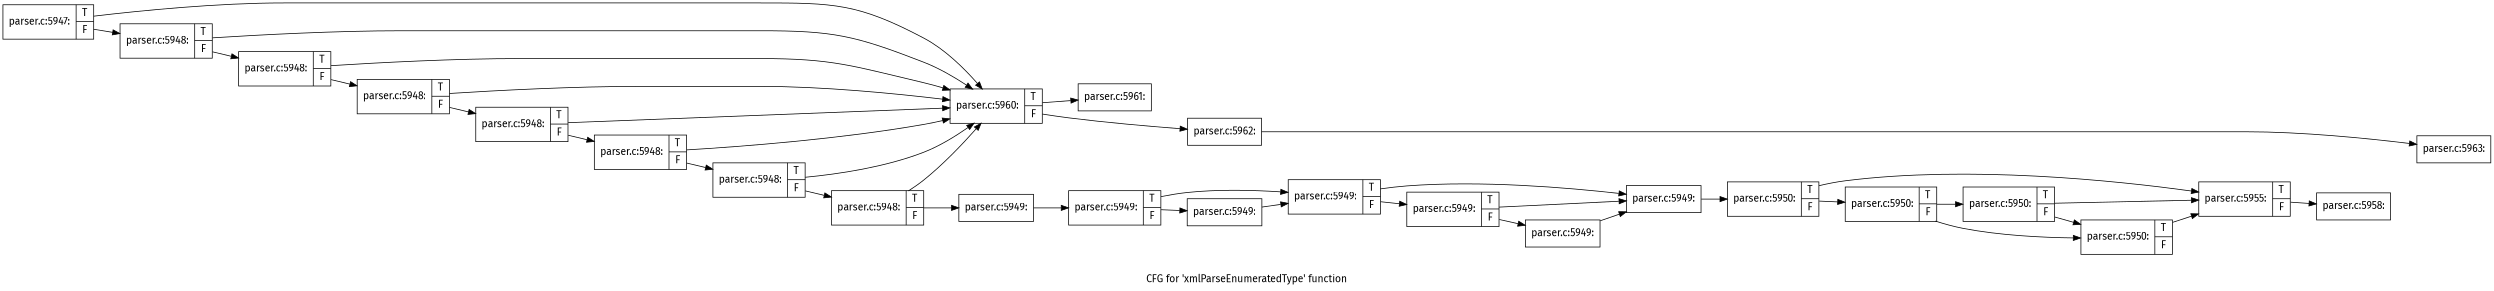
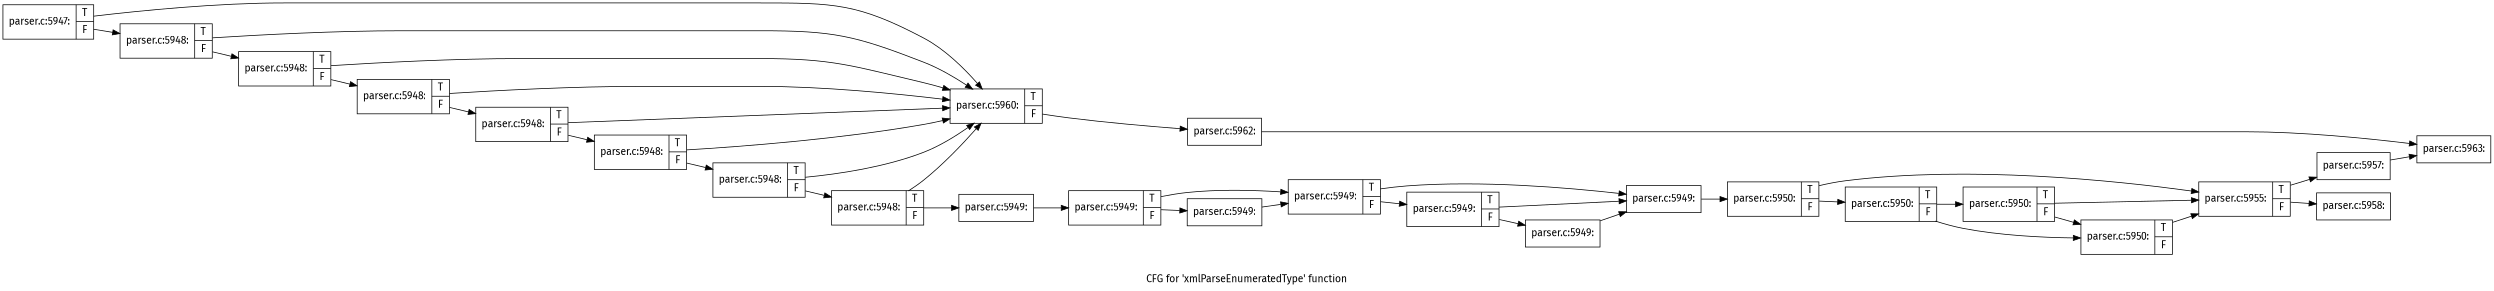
node "parser.c:5961:": removed
node "parser.c:5957:": added
